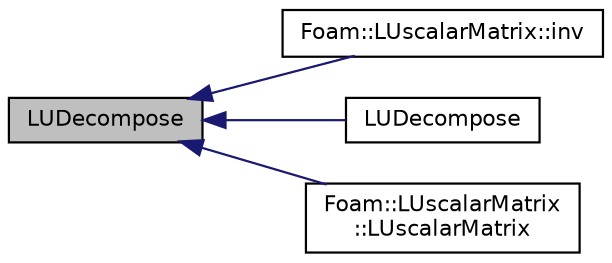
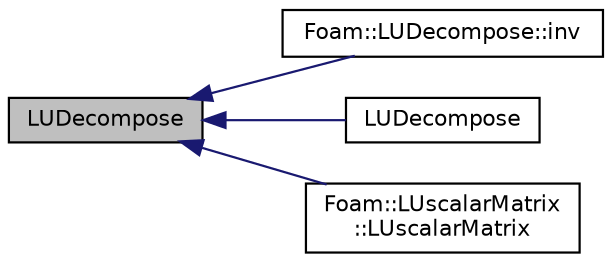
node "Foam::LUscalarMatrix::inv": label "Foam::LUscalarMatrix::inv" -> "Foam::LUDecompose::inv"
